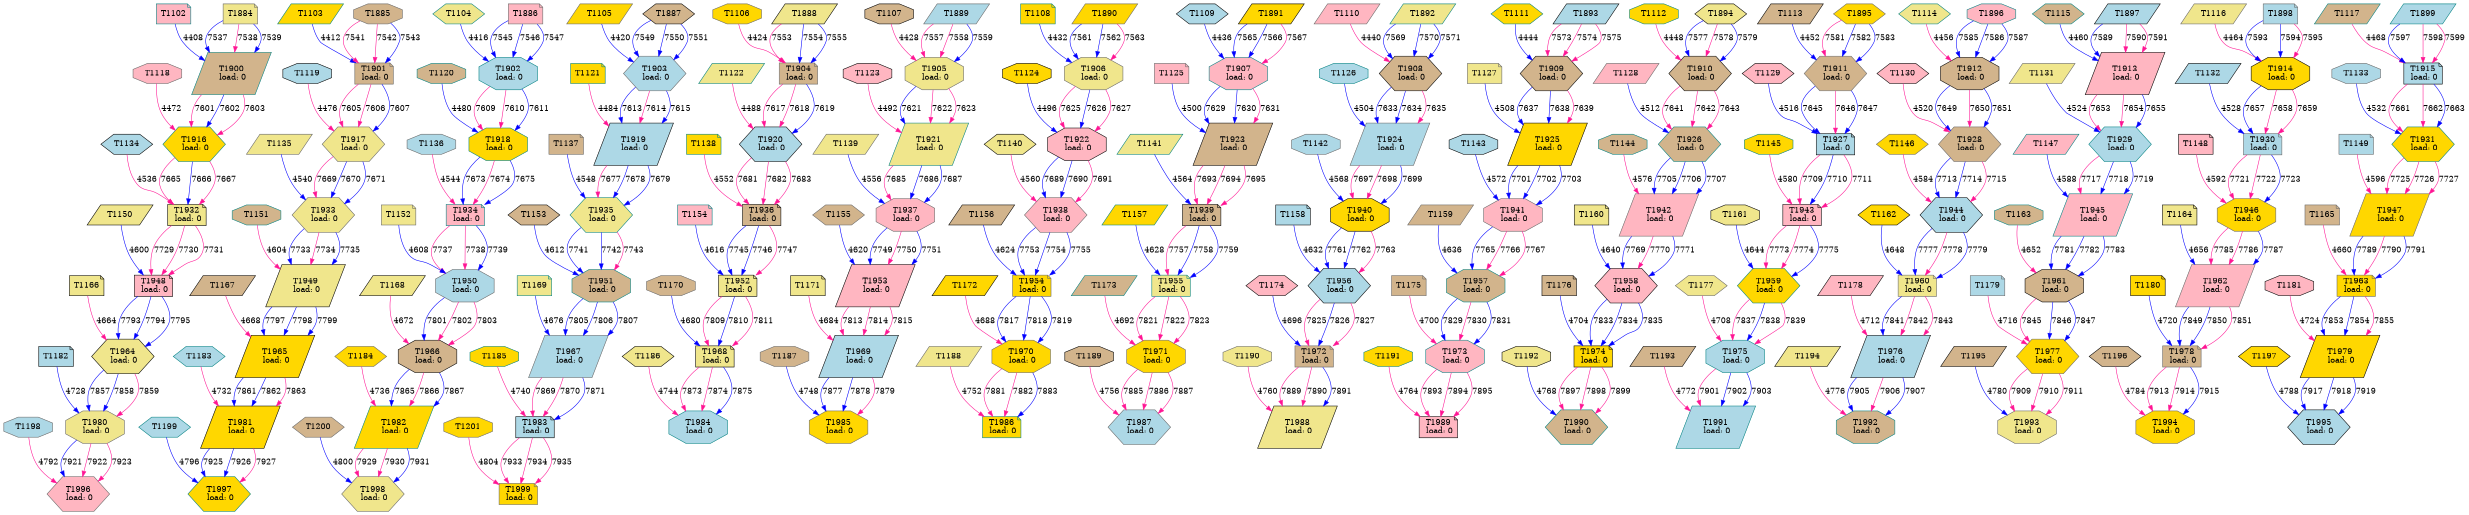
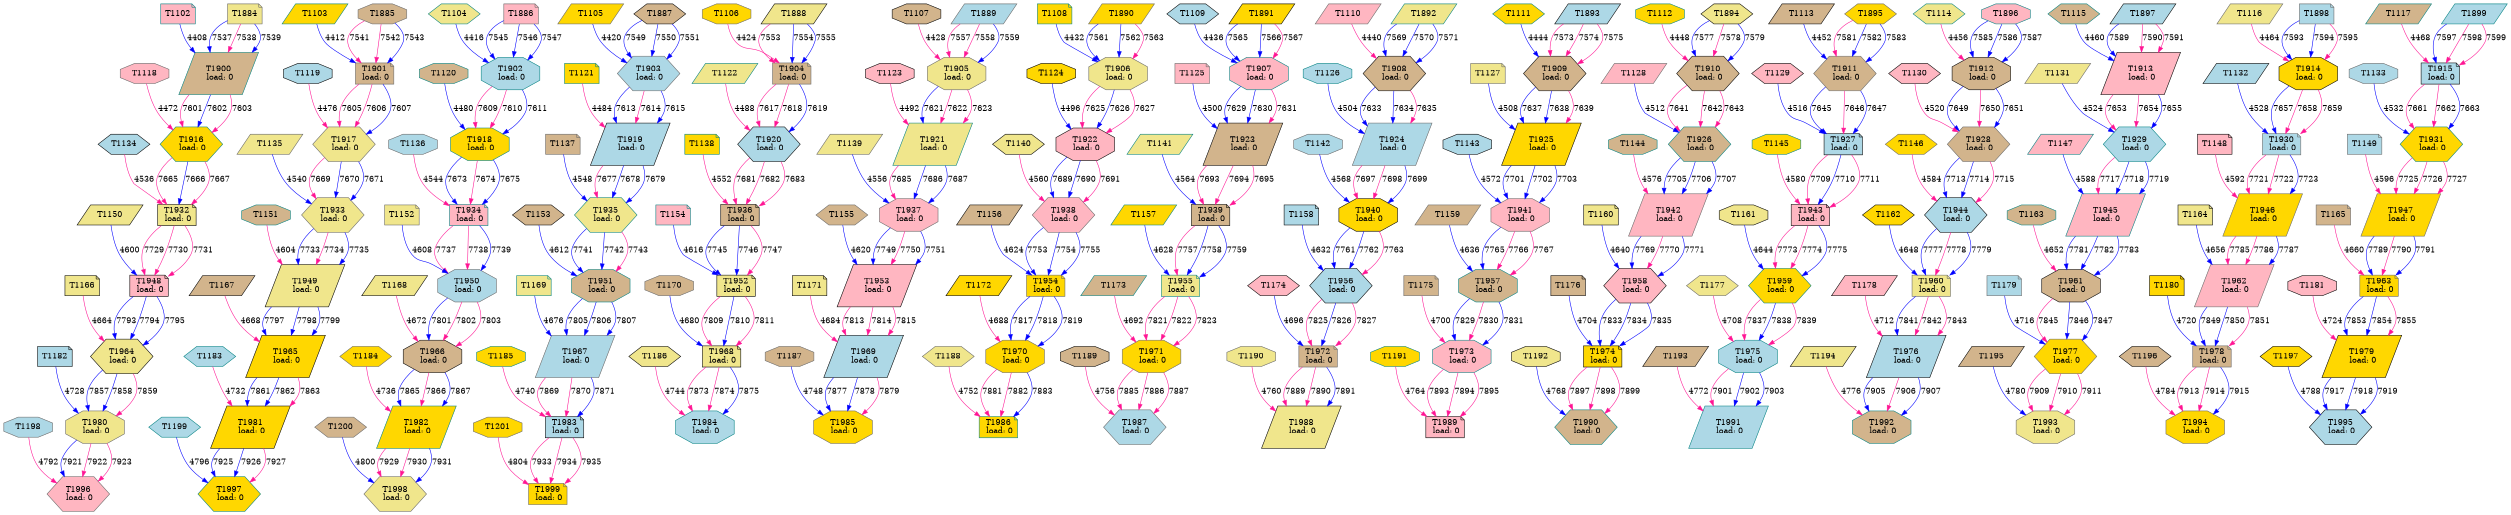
node "T1946 load: 0": shape octagon -> parallelogram
edge "T1179" -> "T1977 load: 0": color deeppink -> blue
node "T1188": shape parallelogram -> hexagon
